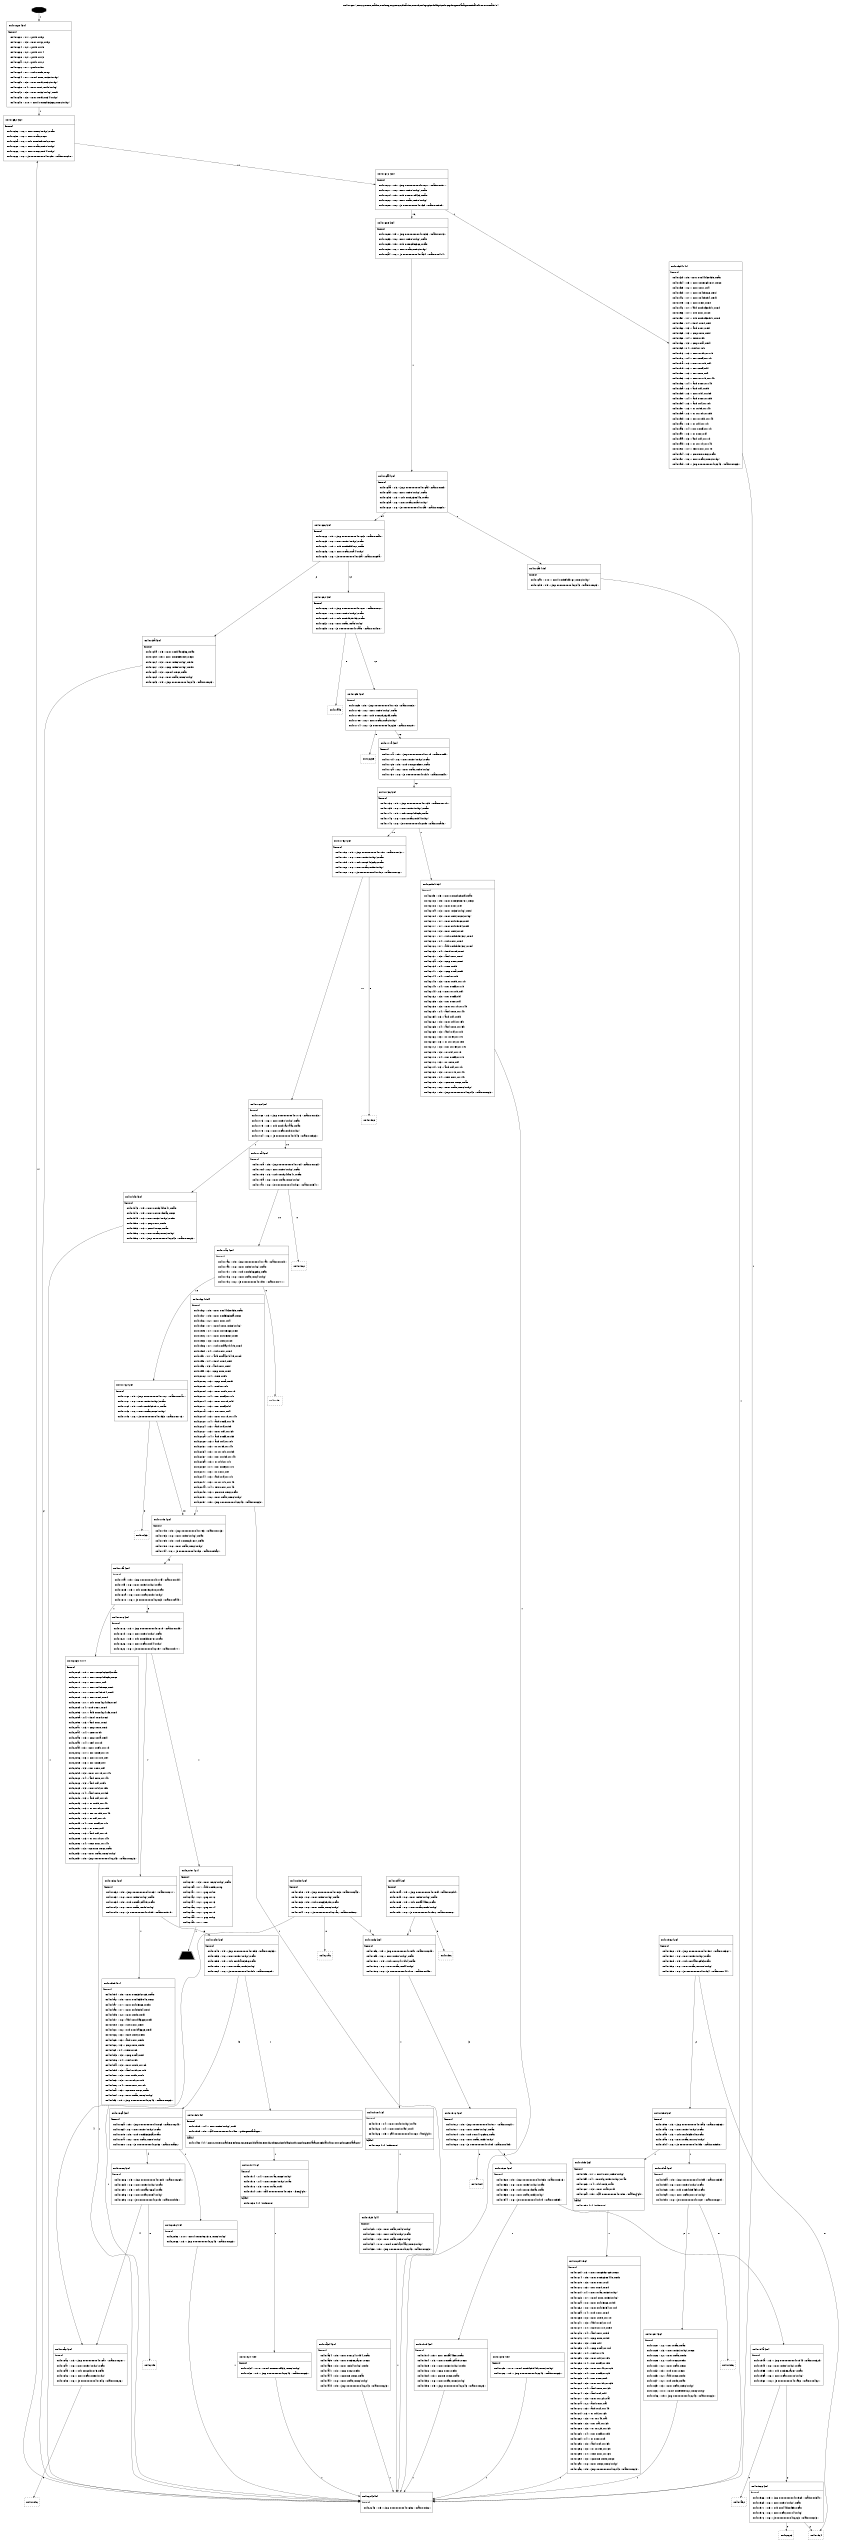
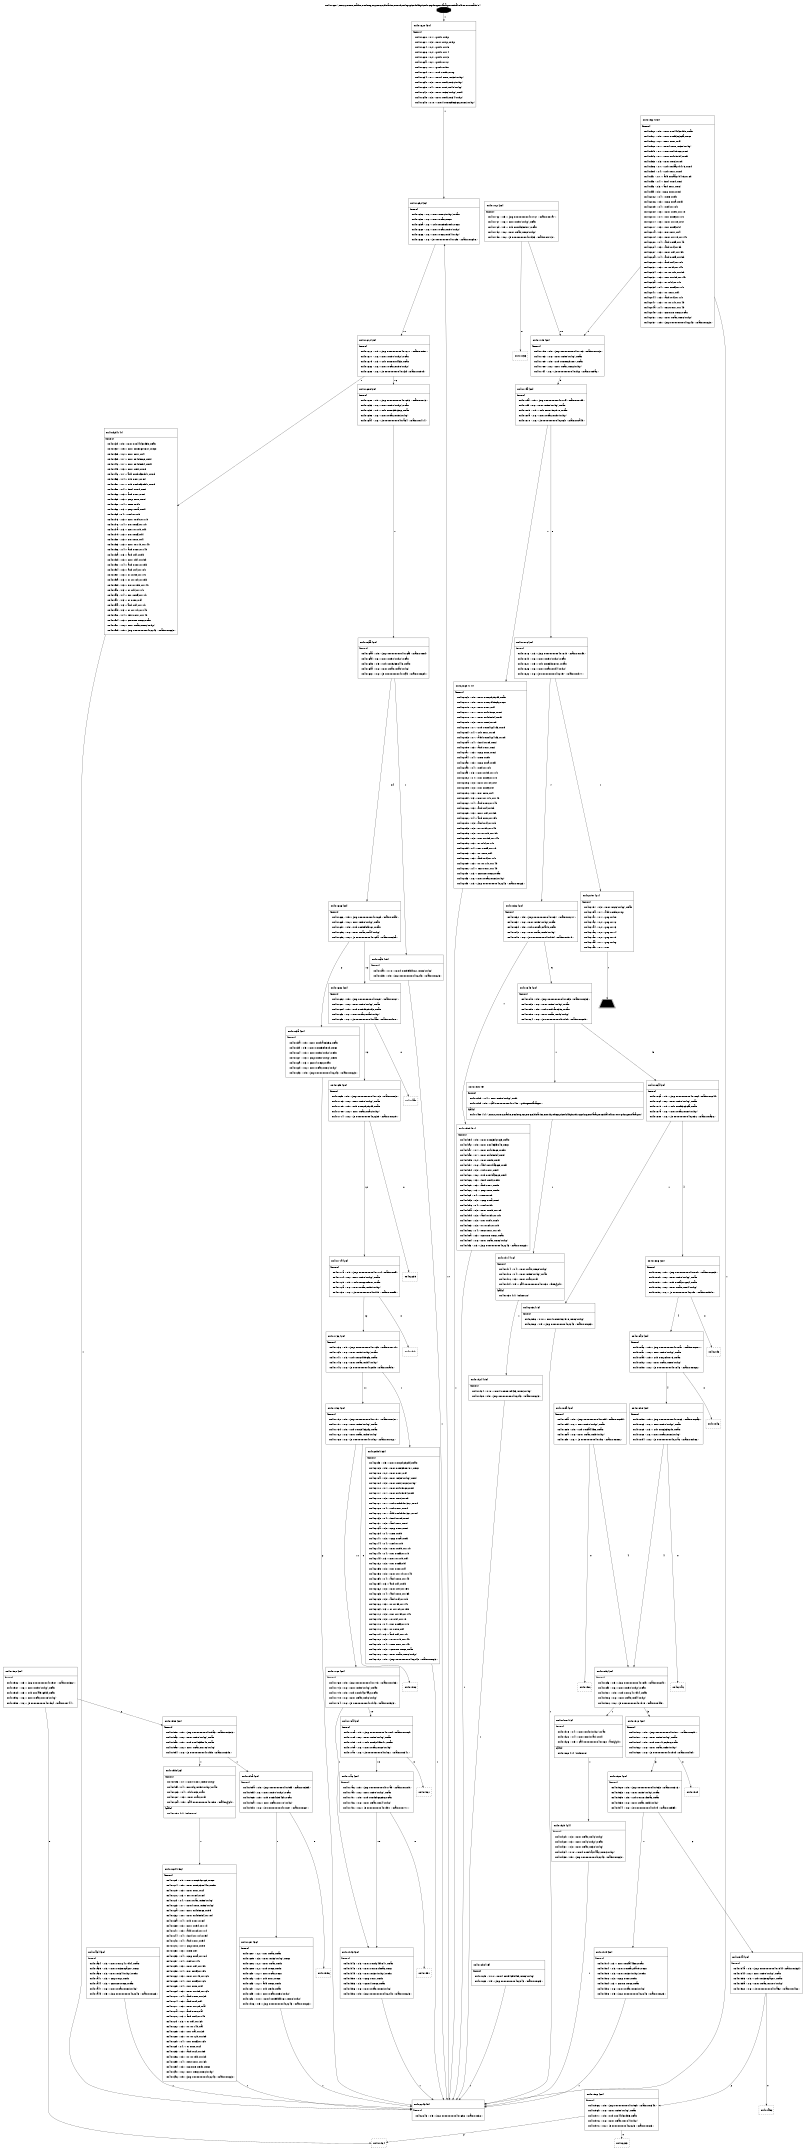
edge "0x4017a6 [28]" -> "0x4017c2 [28]": now "0x4017a6 [28]" -> "0x401b43 [30]"
node "0x401f1b": added
edge "0x4018be [28]" -> "0x4018a2 [28]": reversed
